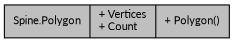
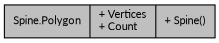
node "Spine.Polygon": text "+ Polygon()" -> "+ Spine()"
